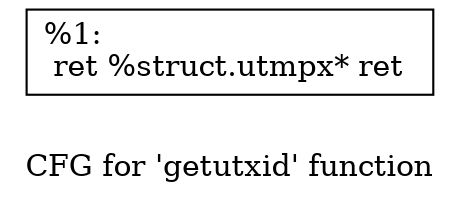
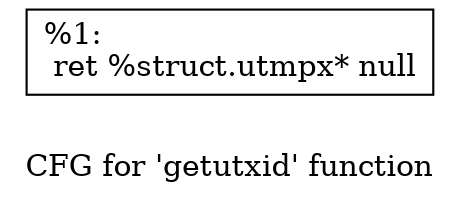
node "%1:": text "ret %struct.utmpx* ret" -> "ret %struct.utmpx* null"
